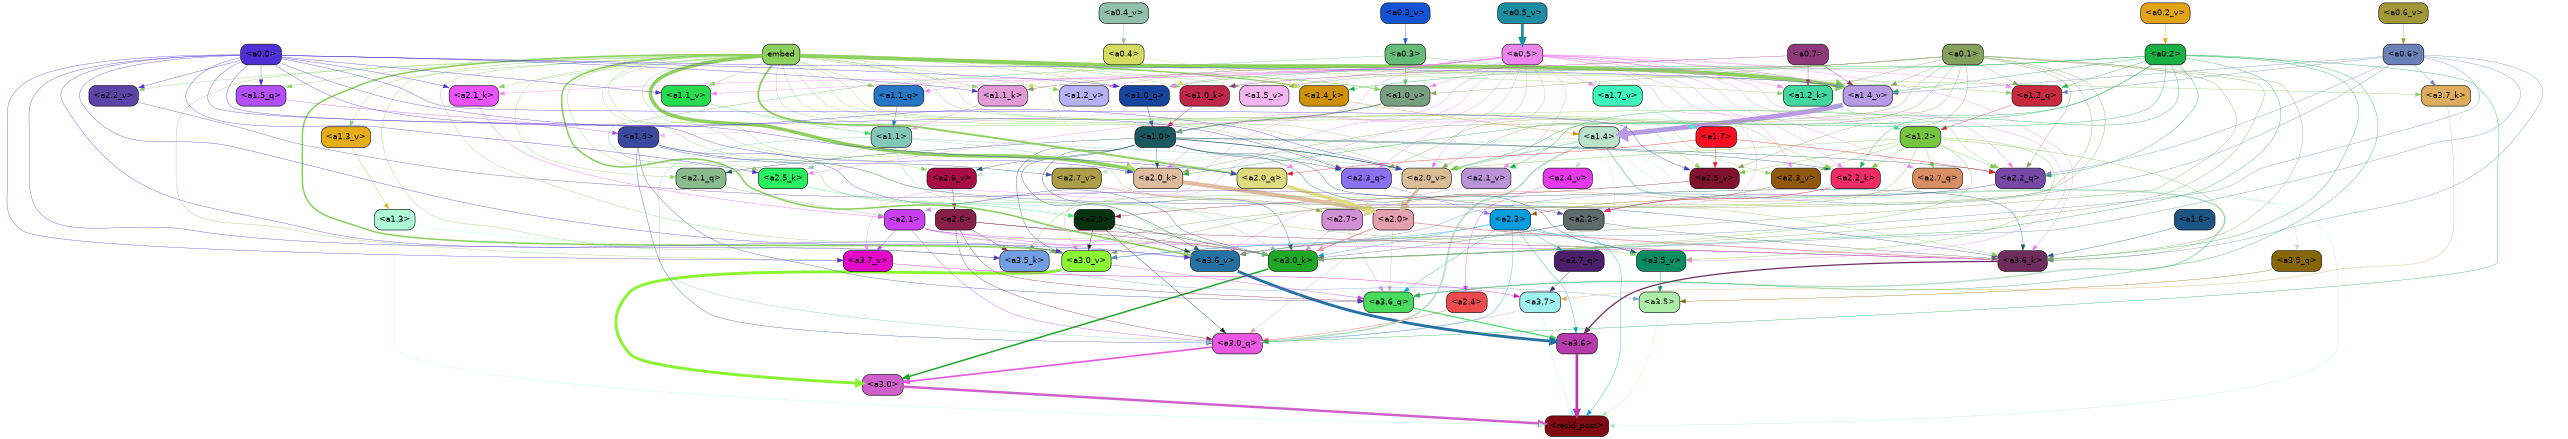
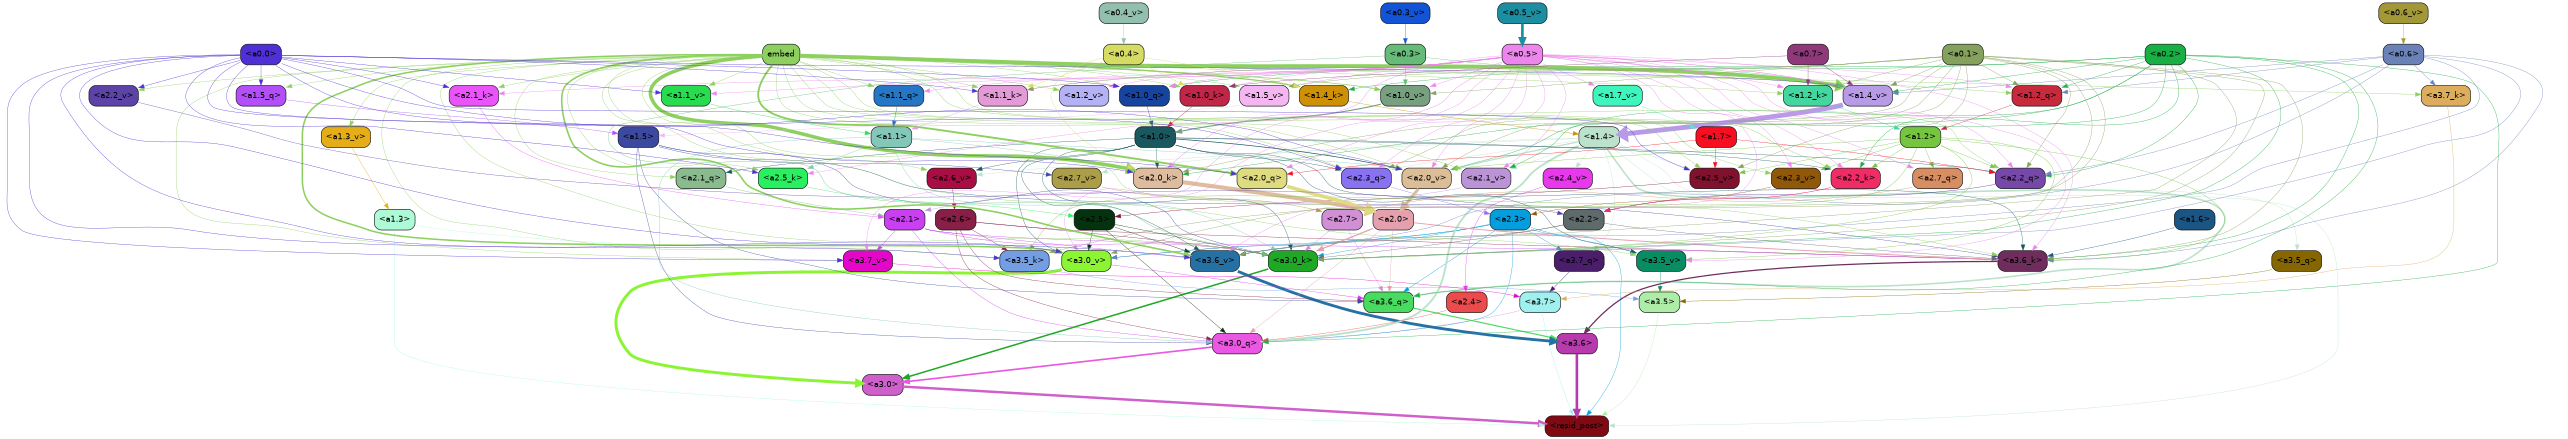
node "<a0.2_v>": removed
edge "<a2.3>" -> "<a3.6>": now "<a2.3>" -> "<a3.6_v>"
